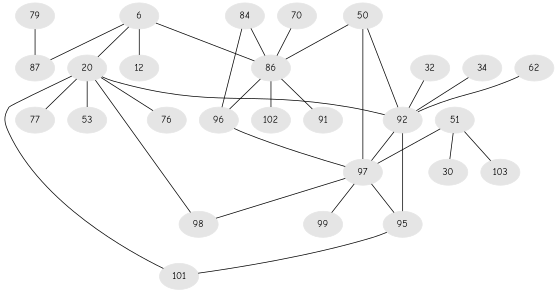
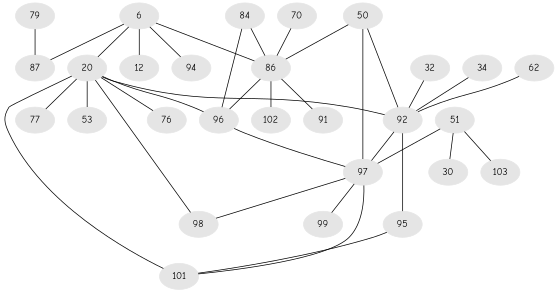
node "94": added
edge "20" -- "96": added
edge "97" -- "95": now "97" -- "101"
